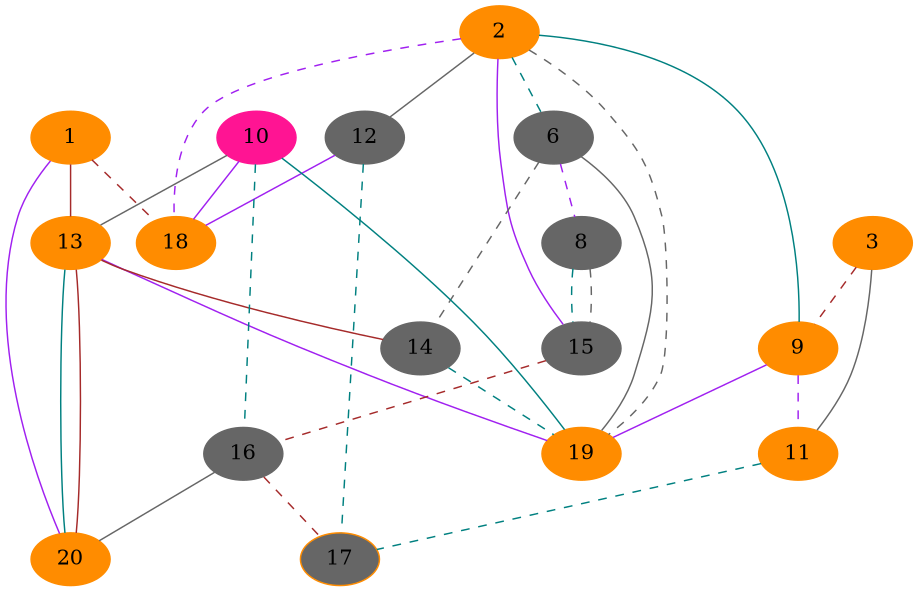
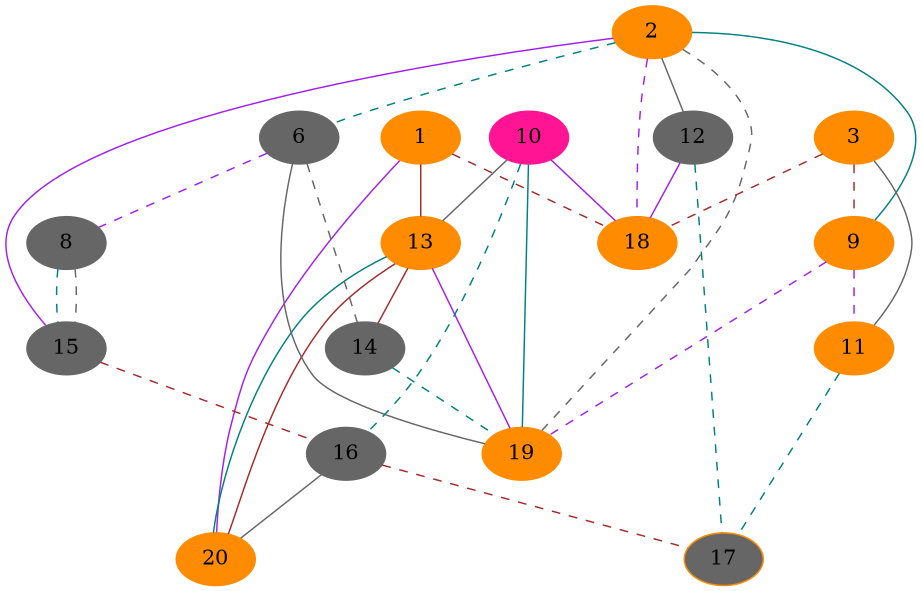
edge "3" -- "18": added
edge "9" -- "19": style solid -> dashed
